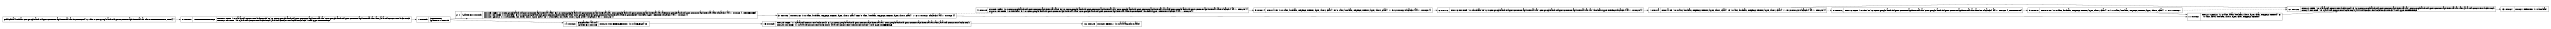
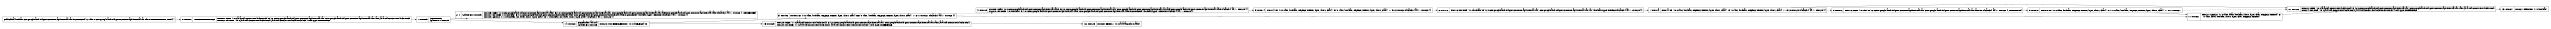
edge "2: ?" -> "3: 0x000c": now "14: 0x0028" -> "3: 0x000c"
